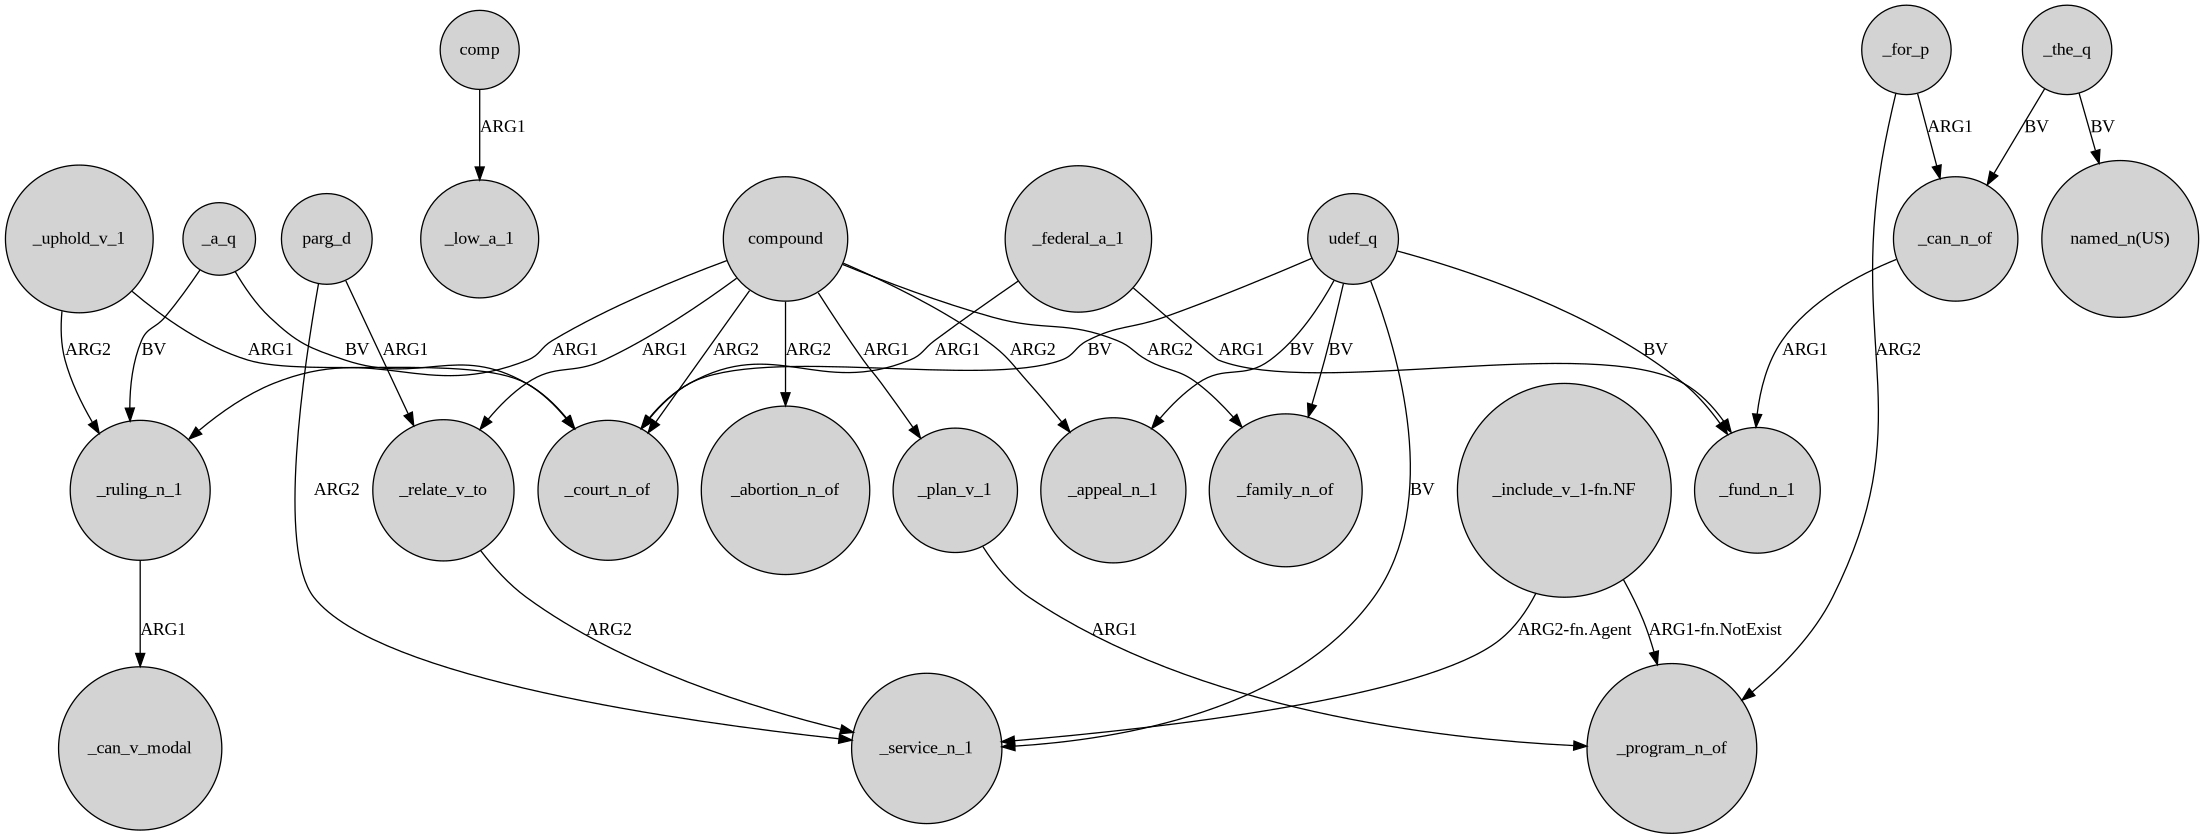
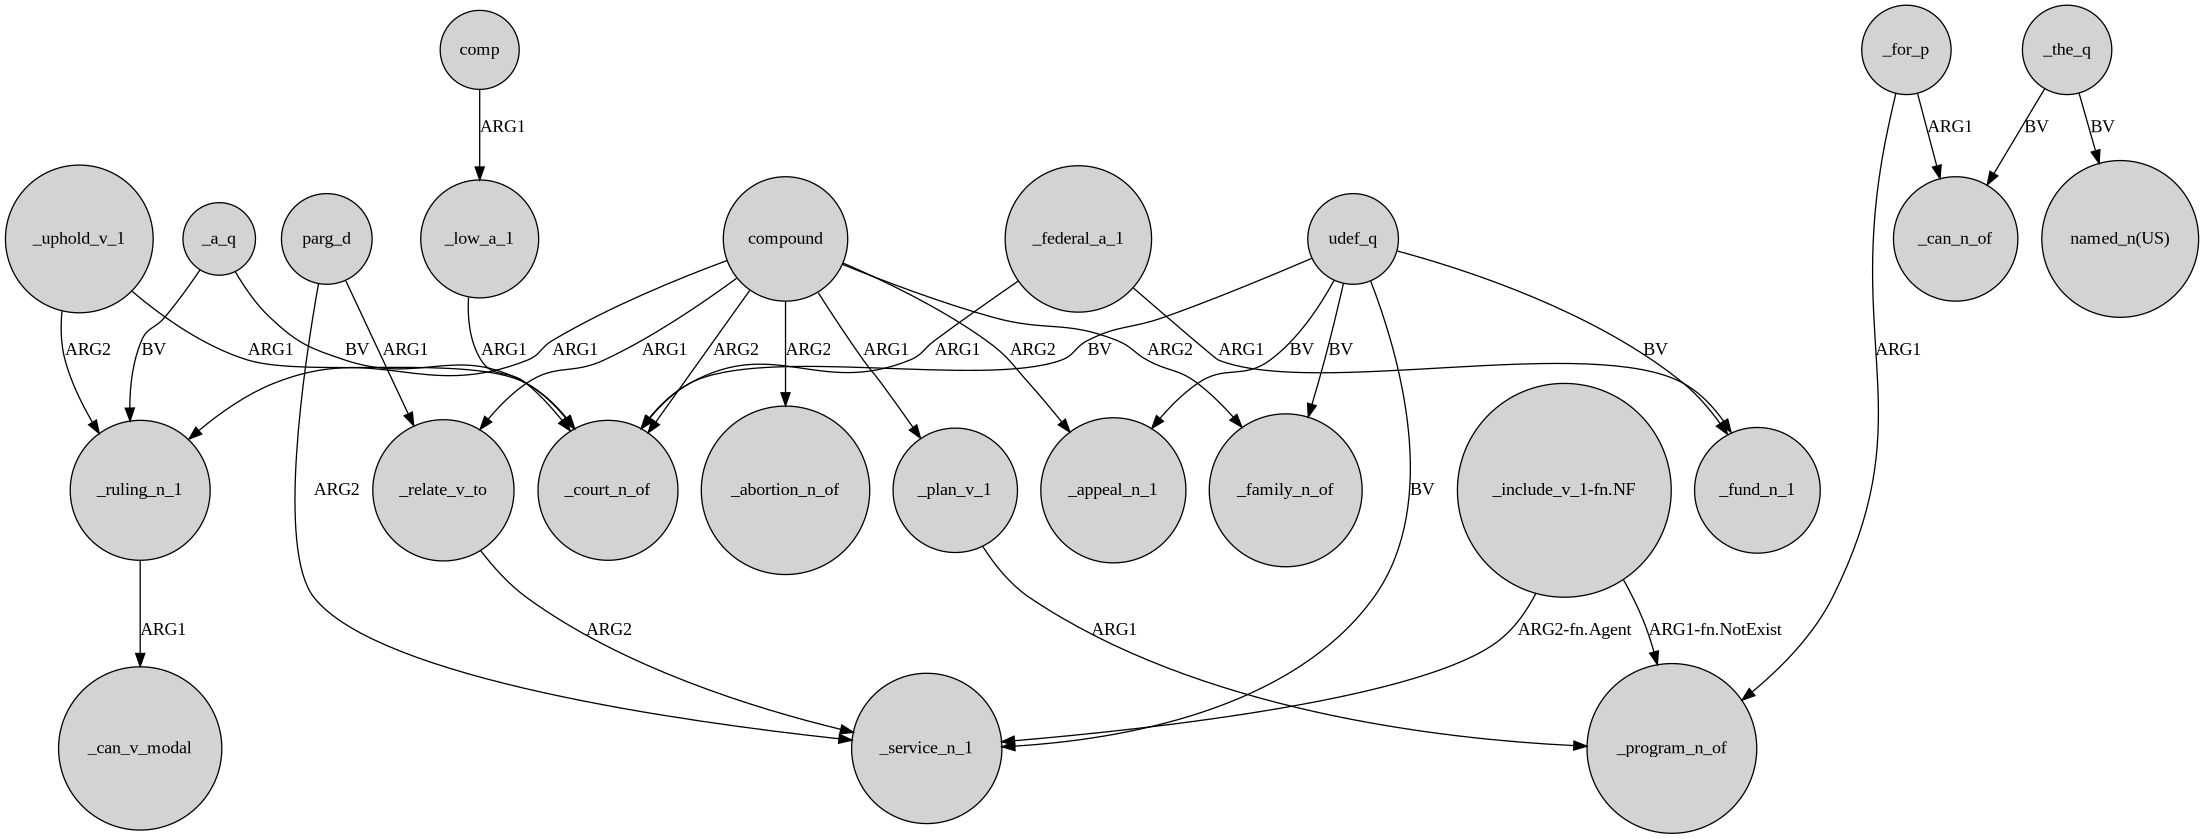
edge "_can_n_of" -> "_fund_n_1": removed, label "ARG1"
edge "_for_p" -> "_program_n_of": label "ARG2" -> "ARG1"
edge "_low_a_1" -> "_court_n_of": added, label "ARG1"
